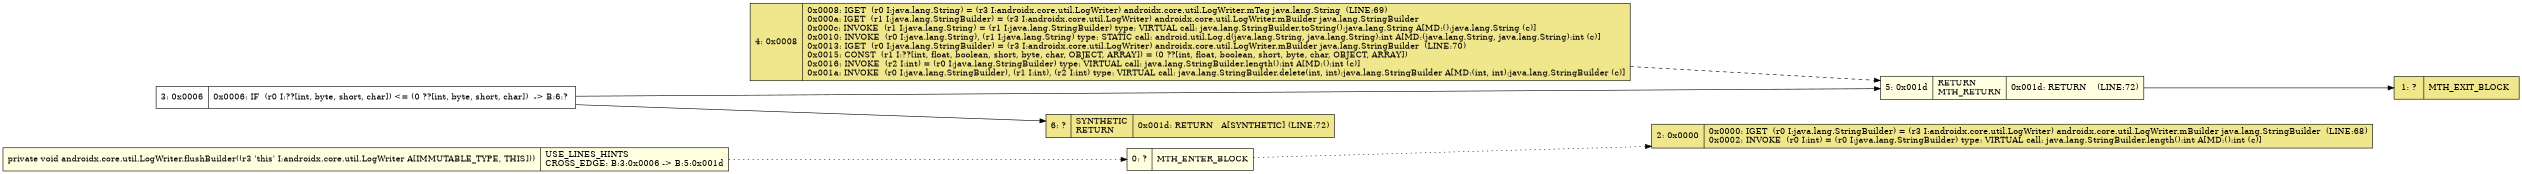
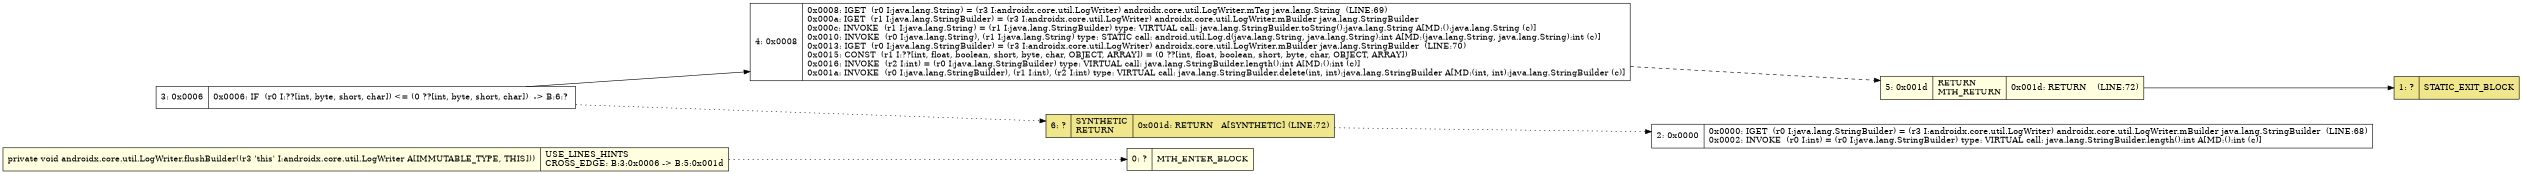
node "4: 0x0008": fillcolor khaki -> white
node "1: ?": text "MTH_EXIT_BLOCK" -> "STATIC_EXIT_BLOCK"
edge "3: 0x0006" -> "5: 0x001d": now "3: 0x0006" -> "4: 0x0008"
edge "3: 0x0006" -> "6: ?": style solid -> dotted
node "2: 0x0000": fillcolor khaki -> white
edge "0: ?" -> "2: 0x0000": now "6: ?" -> "2: 0x0000"
